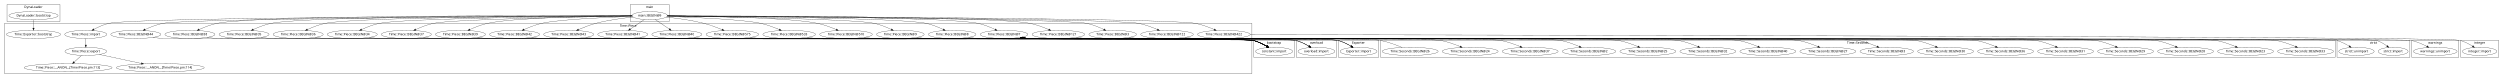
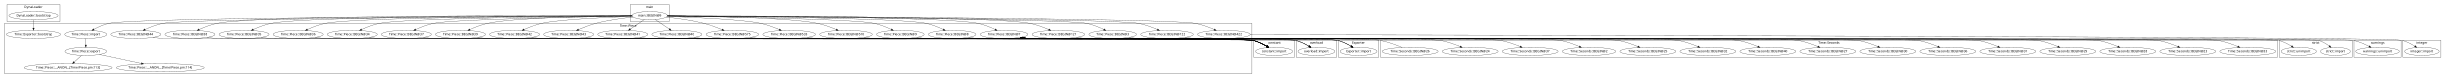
cluster "bootstrap": label "bootstrap" -> "constant"
node "Time::Seconds::BEGIN@3": removed
